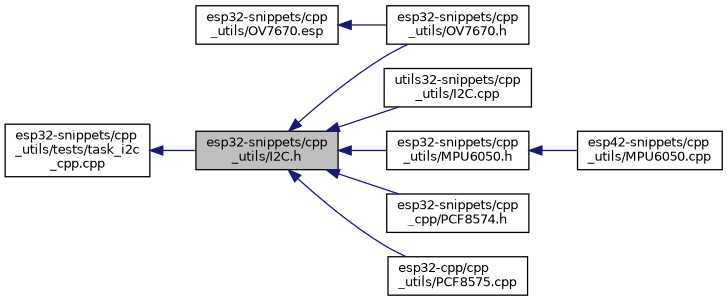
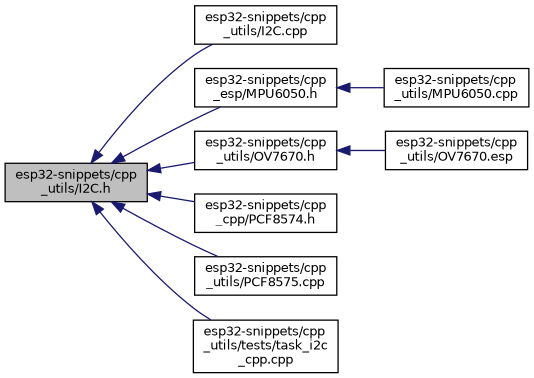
edge "esp32-snippets/cpp _utils/OV7670.h" -> "esp32-snippets/cpp _utils/OV7670.esp": reversed
node "utils32-snippets/cpp _utils/I2C.cpp": label "utils32-snippets/cpp _utils/I2C.cpp" -> "esp32-snippets/cpp _utils/I2C.cpp"
edge "esp32-snippets/cpp _utils/I2C.h" -> "esp32-snippets/cpp _utils/tests/task_i2c _cpp.cpp": reversed
node "esp32-snippets/cpp _utils/MPU6050.h": label "esp32-snippets/cpp _utils/MPU6050.h" -> "esp32-snippets/cpp _esp/MPU6050.h"
node "esp42-snippets/cpp _utils/MPU6050.cpp": label "esp42-snippets/cpp _utils/MPU6050.cpp" -> "esp32-snippets/cpp _utils/MPU6050.cpp"
node "esp32-cpp/cpp _utils/PCF8575.cpp": label "esp32-cpp/cpp _utils/PCF8575.cpp" -> "esp32-snippets/cpp _utils/PCF8575.cpp"
